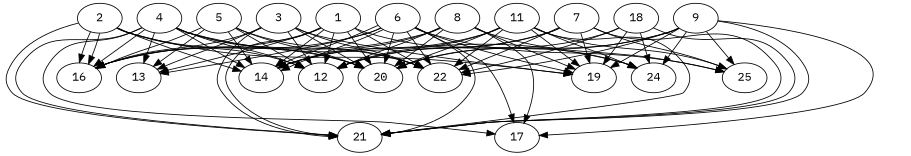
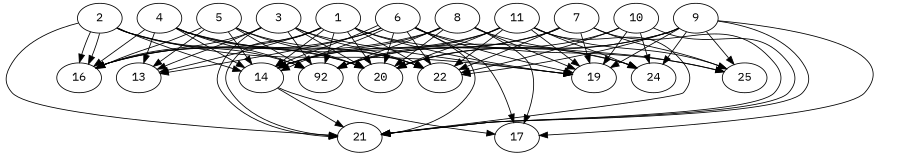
node "18": label "18" -> "10"
edge "1" -> "19": added
node "12": label "12" -> "92"
edge "4" -> "21": now "14" -> "21"
edge "4" -> "17": now "14" -> "17"
